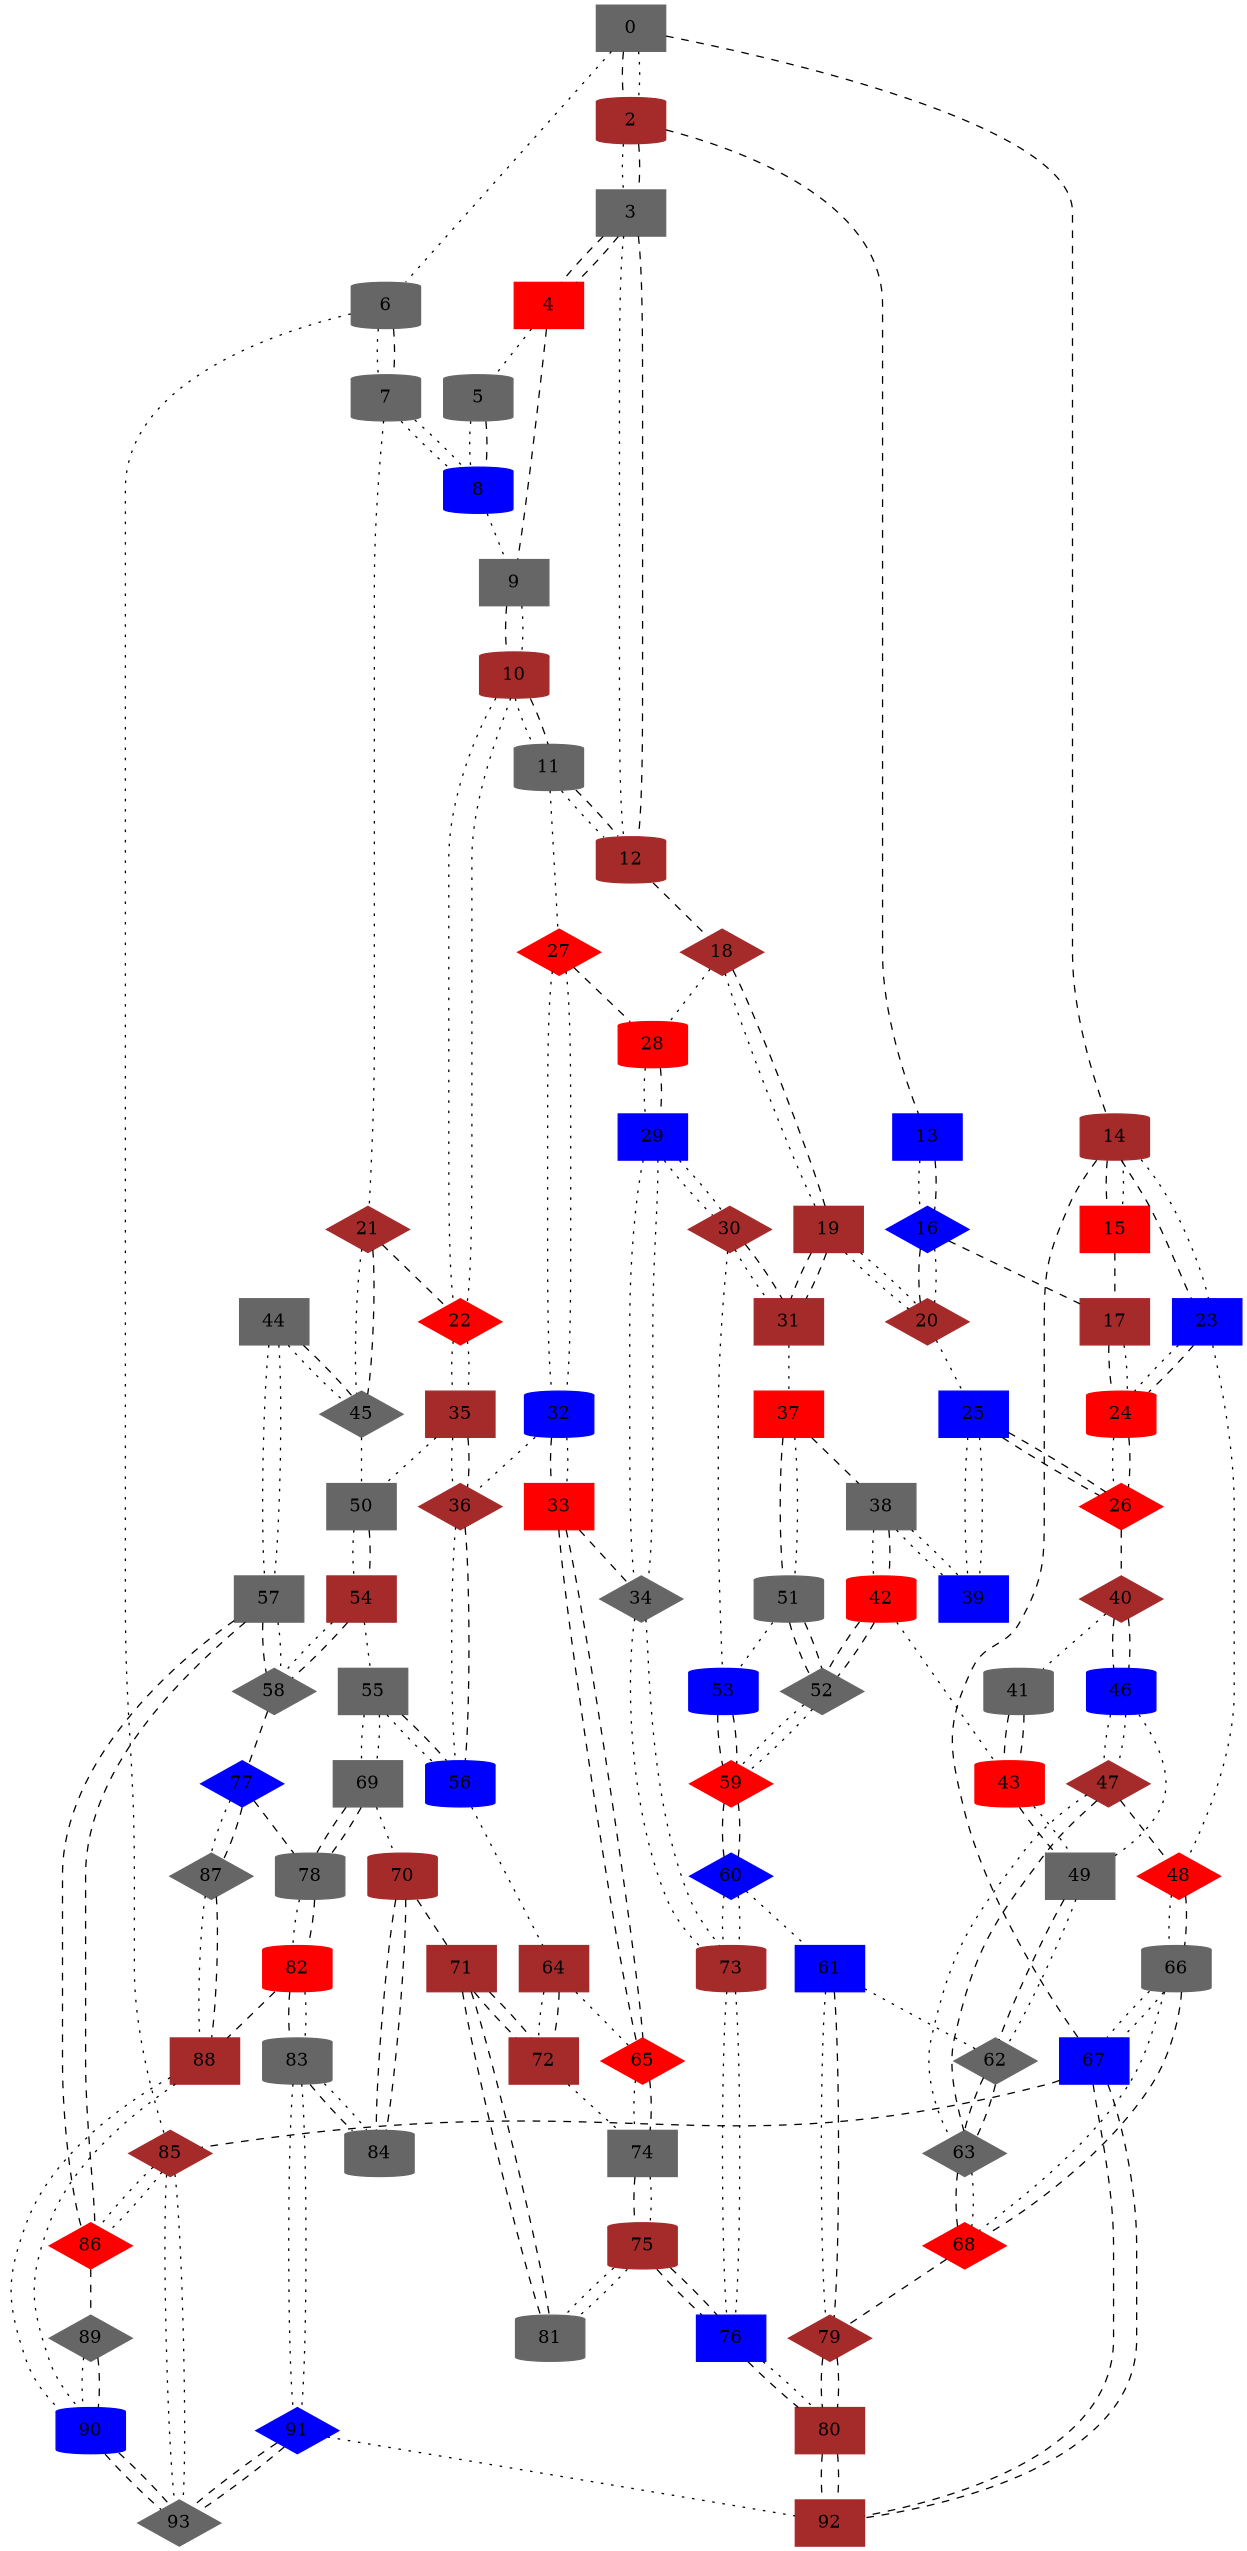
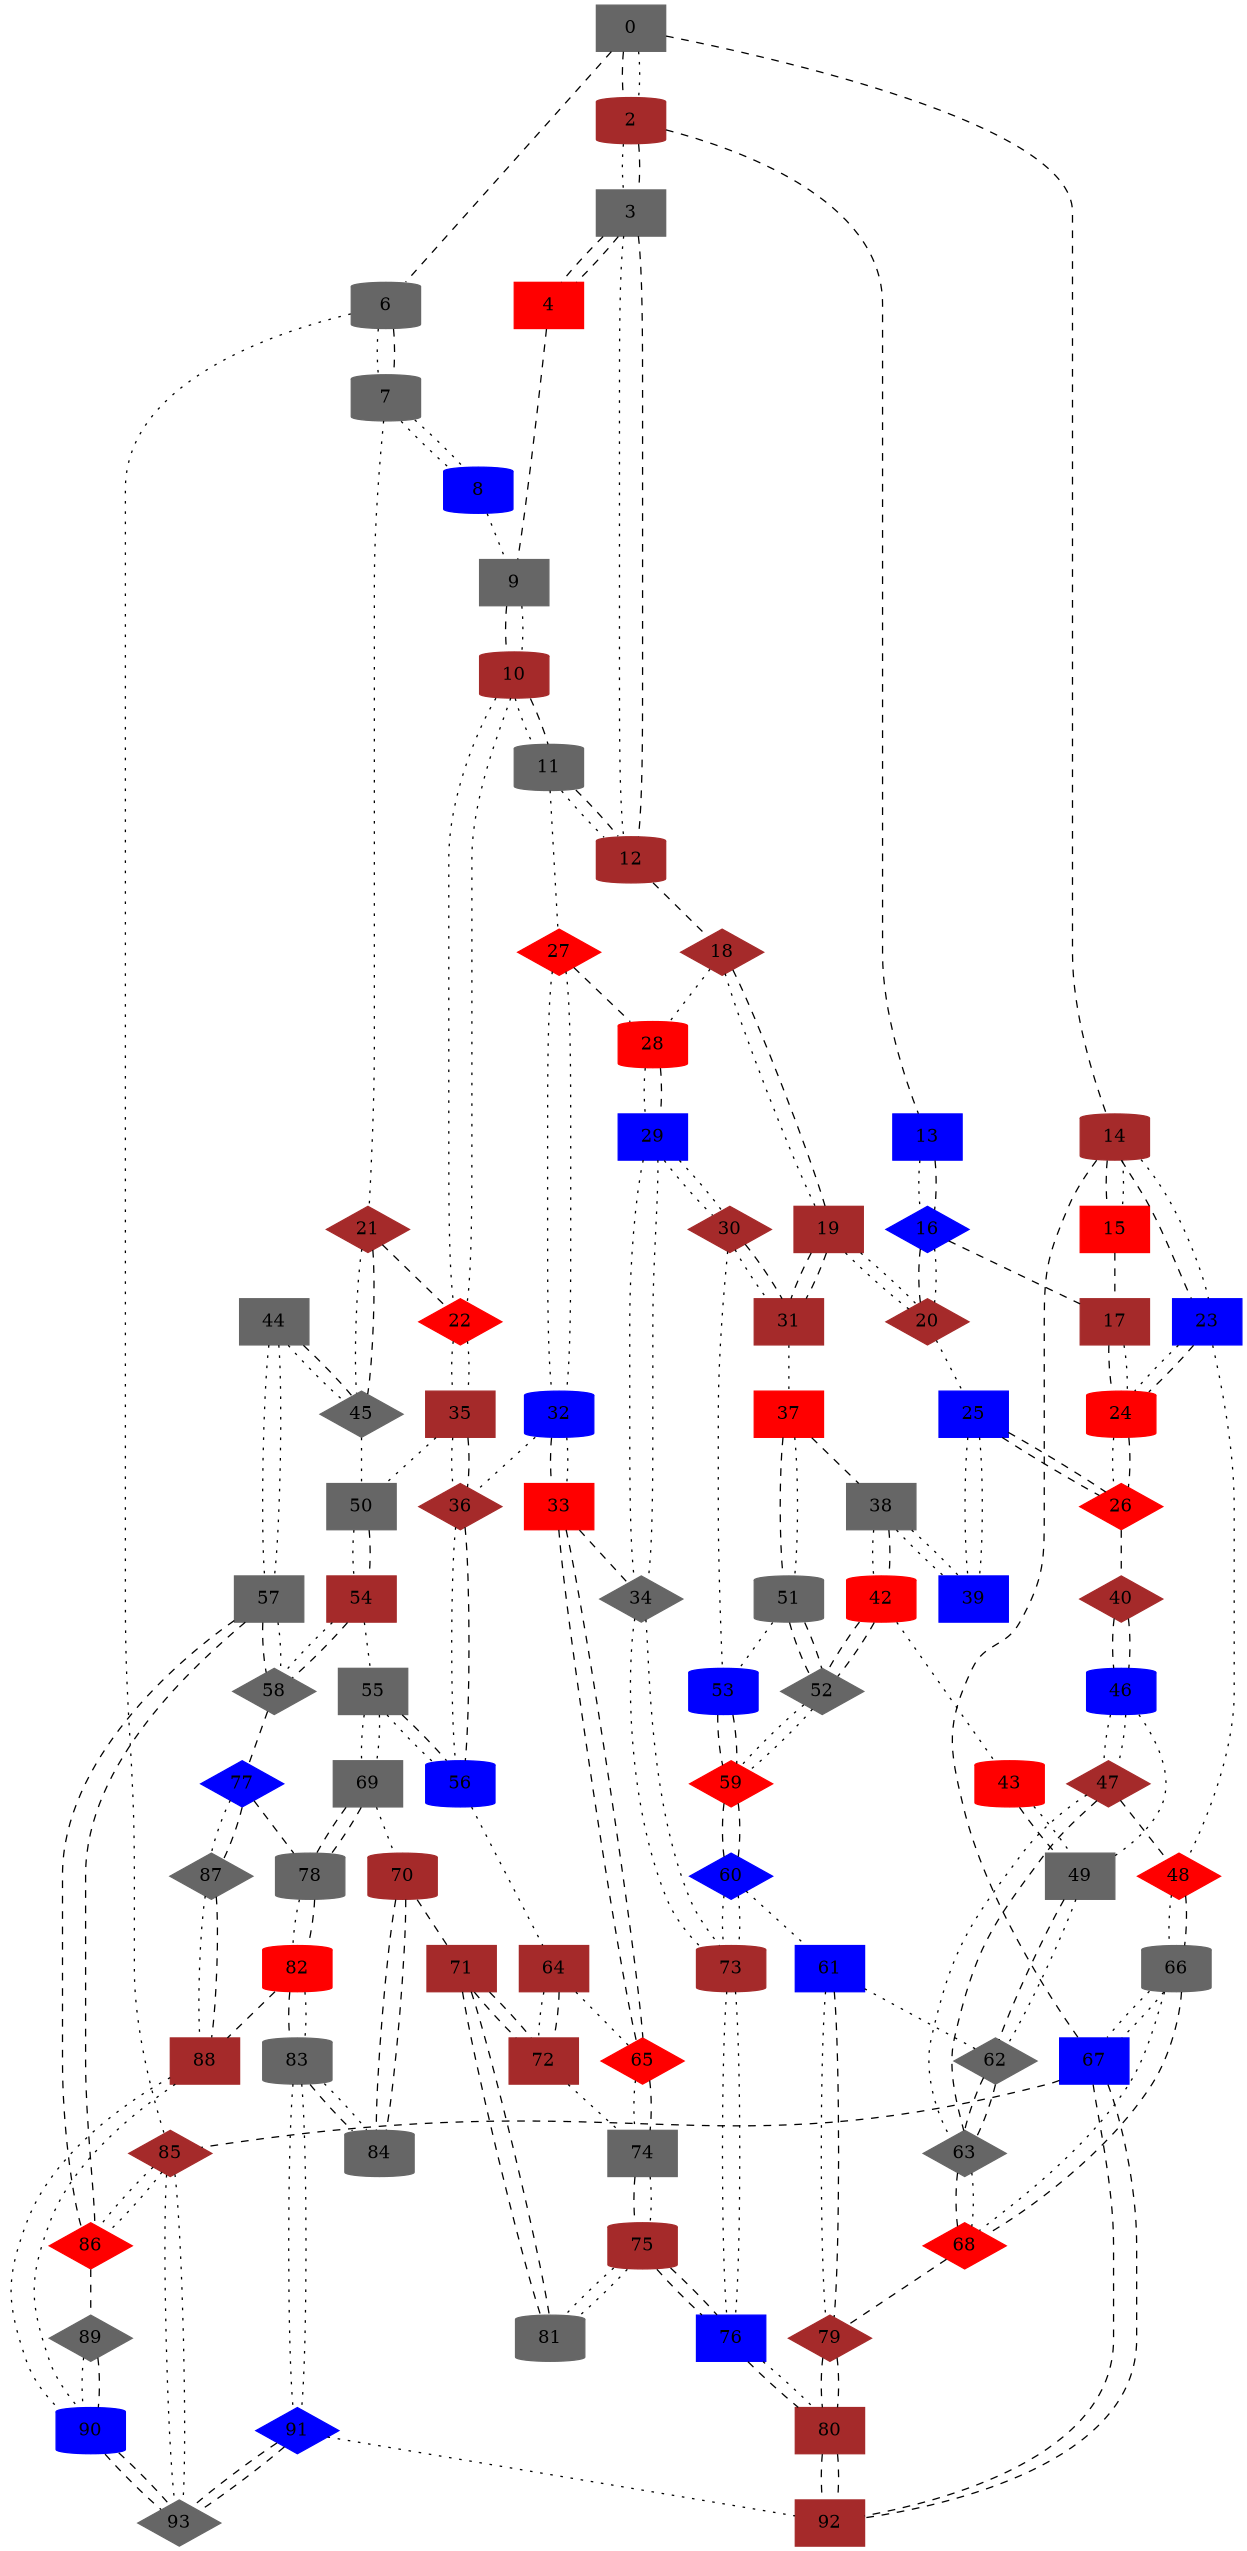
edge "0" -- "6": style dotted -> dashed
node "5": removed
node "41": removed
